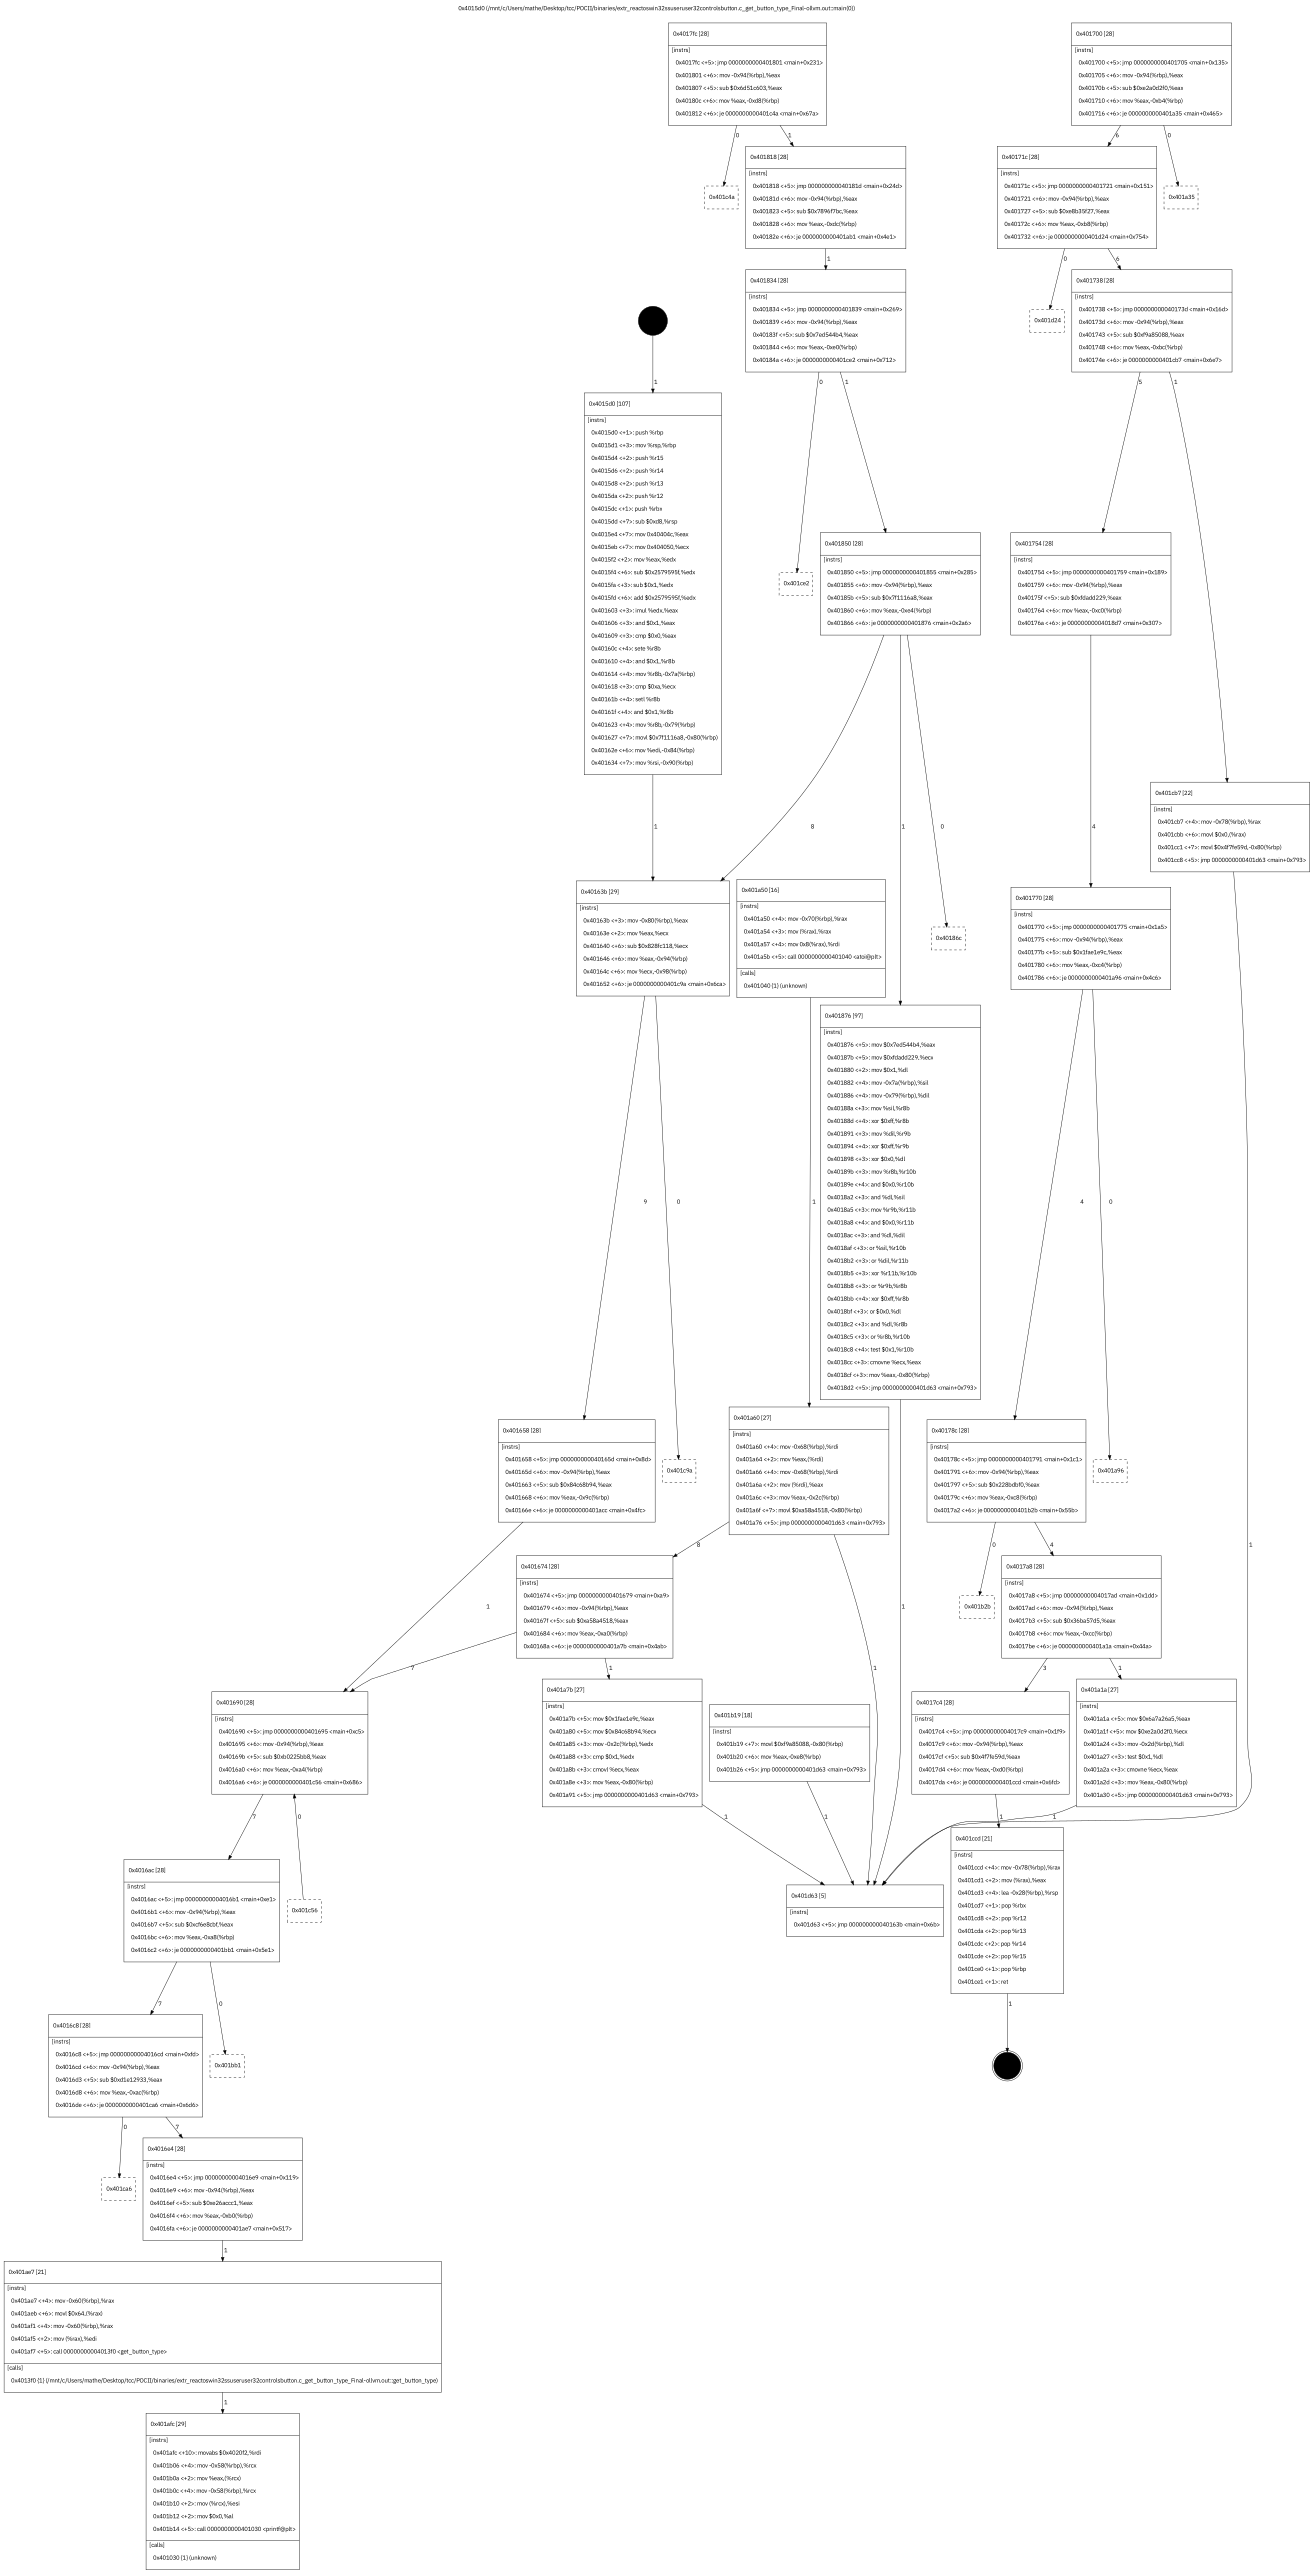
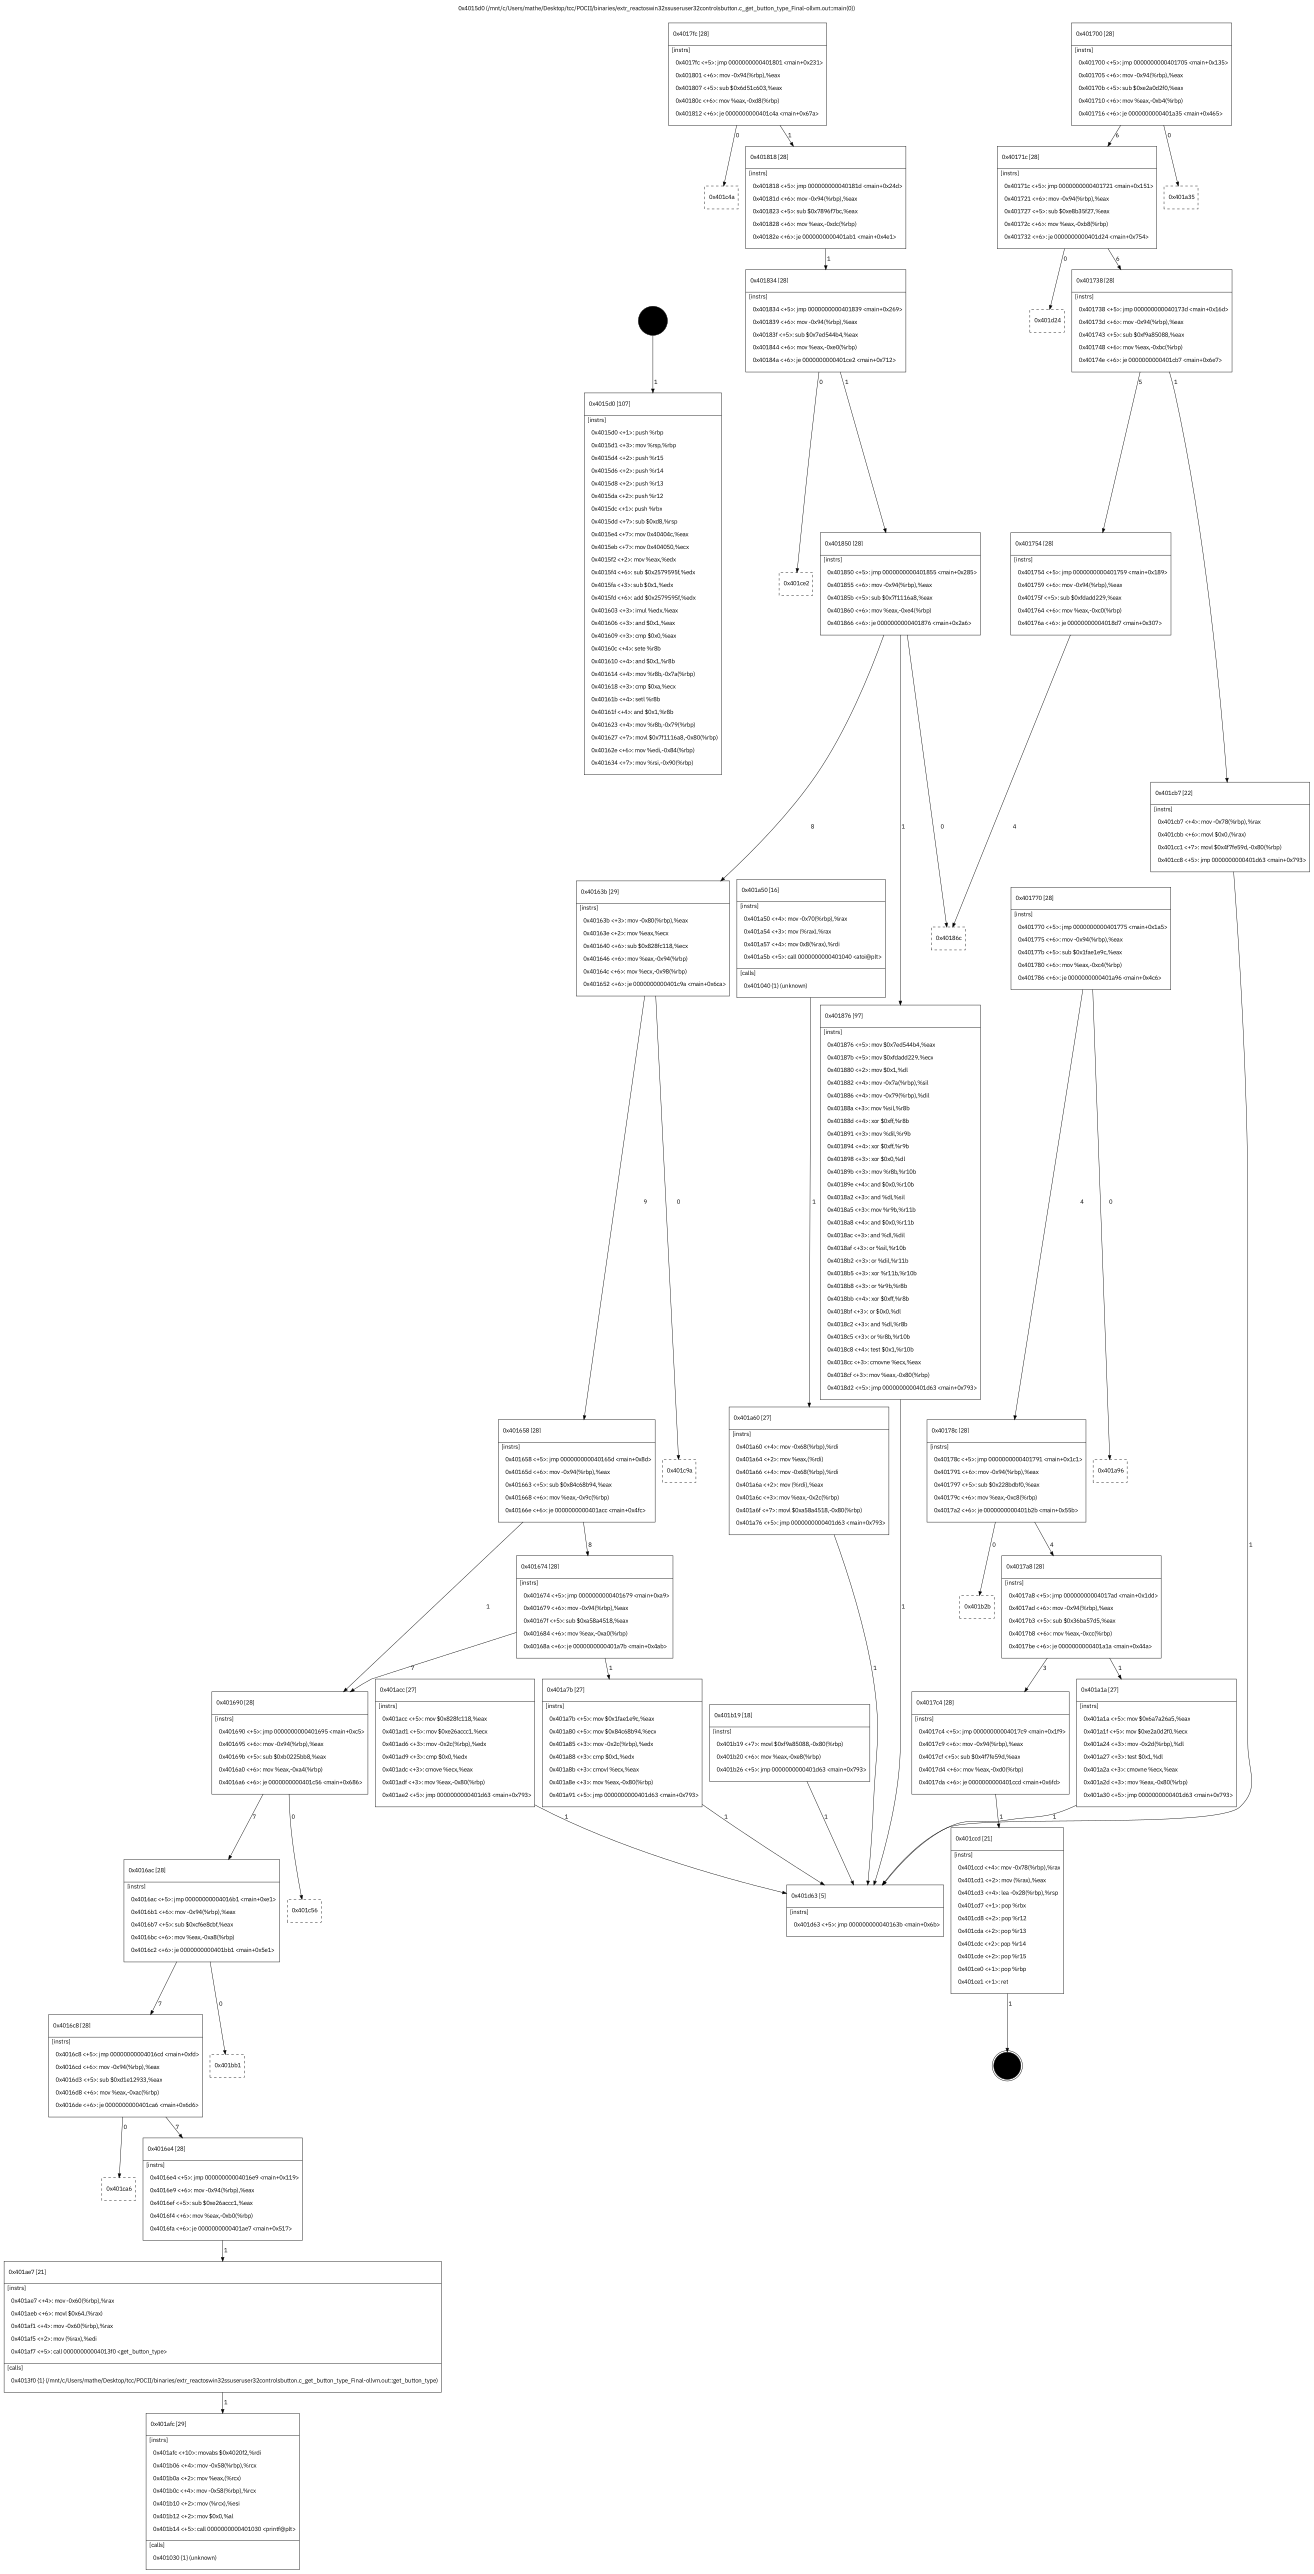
edge "0x401754 [28]" -> "0x401770 [28]": now "0x401754 [28]" -> "0x40186c"
edge "0x4015d0 [107]" -> "0x40163b [29]": removed, label "1"
edge "0x401a60 [27]" -> "0x401674 [28]": now "0x401658 [28]" -> "0x401674 [28]"
node "0x401acc [27]": added
edge "0x401c56" -> "0x401690 [28]": reversed
